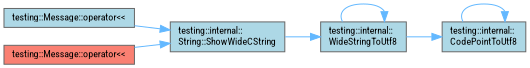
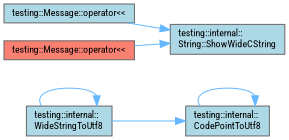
edge "testing::internal:: String::ShowWideCString" -> "testing::internal:: WideStringToUtf8": removed
